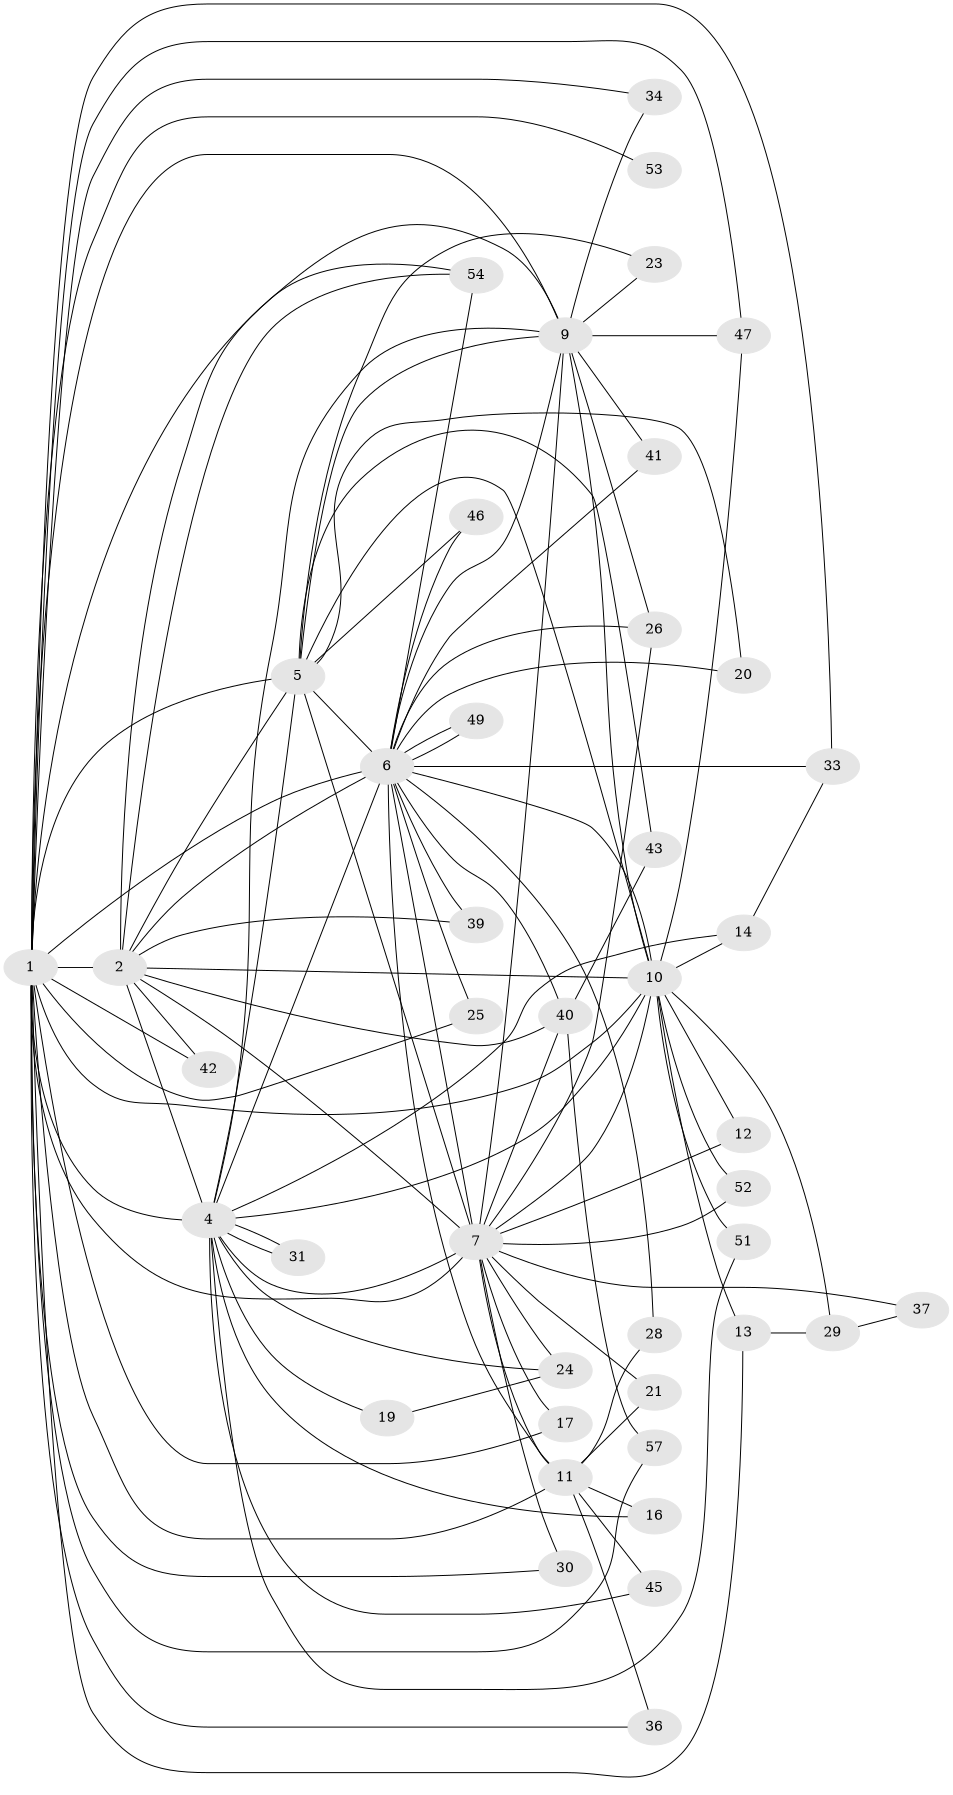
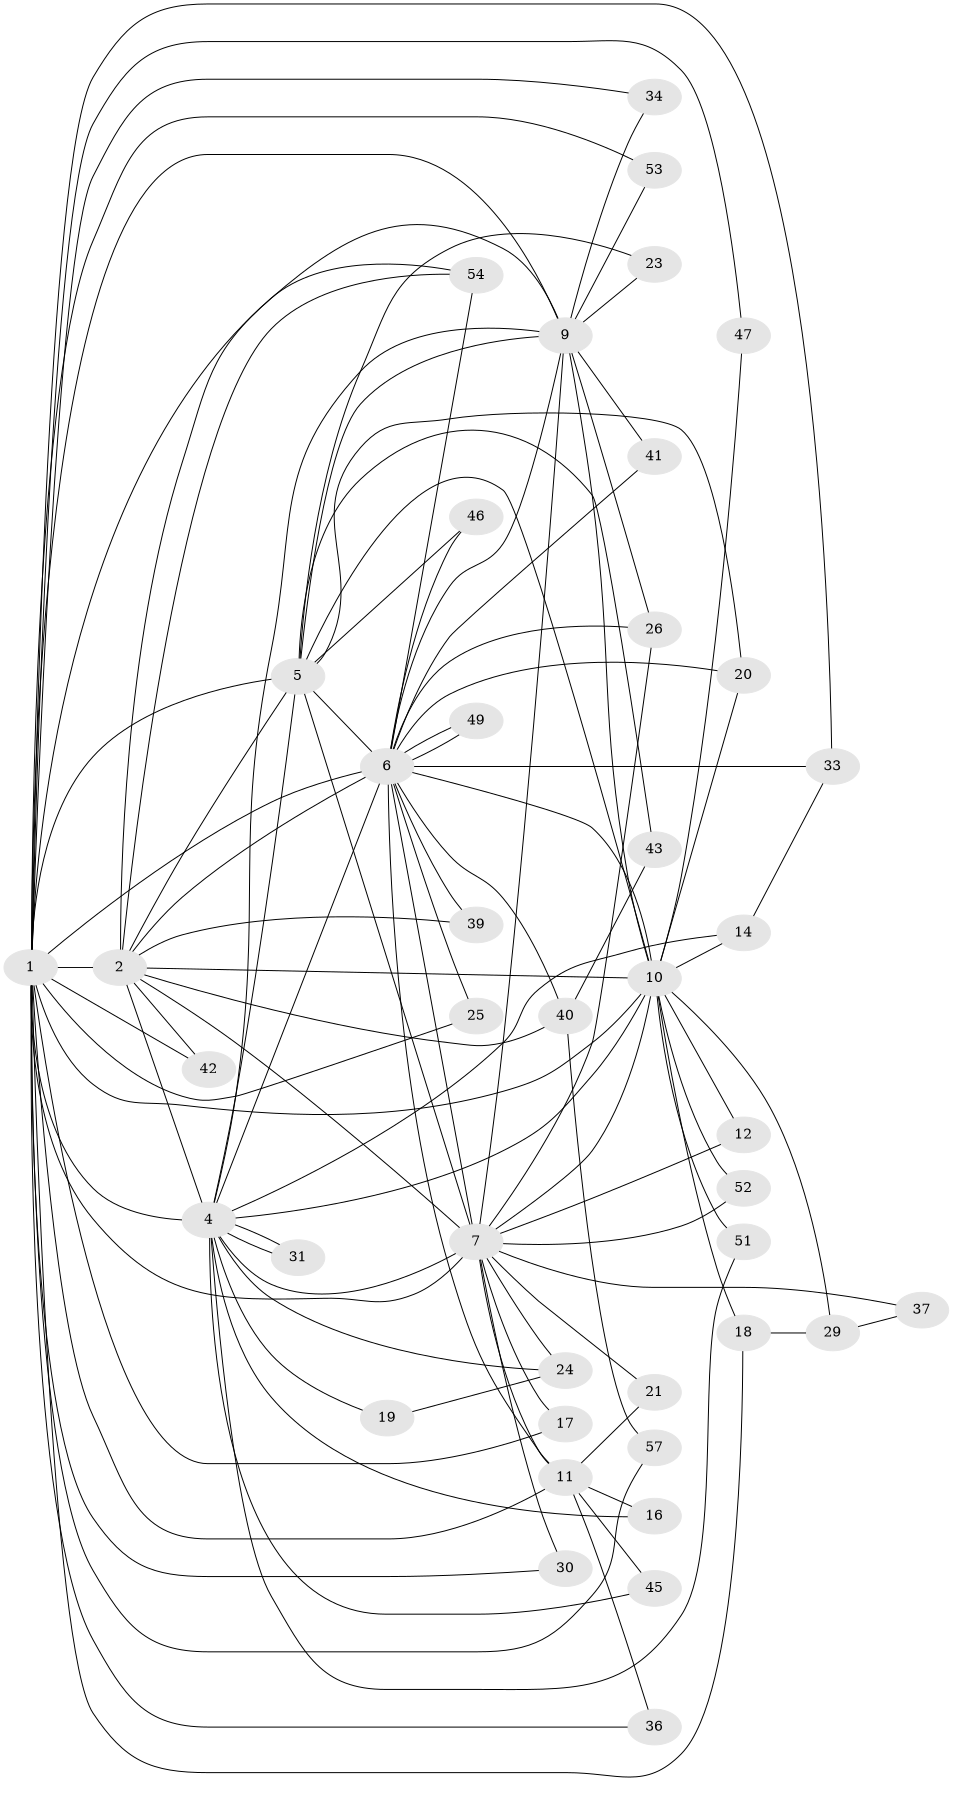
edge "9" -- "47": now "9" -- "53"
edge "20" -- "10": added
edge "40" -- "7": removed
node "13": label "13" -> "18"
node "28": removed
